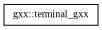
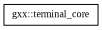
node "gxx::terminal_gxx": label "gxx::terminal_gxx" -> "gxx::terminal_core"
